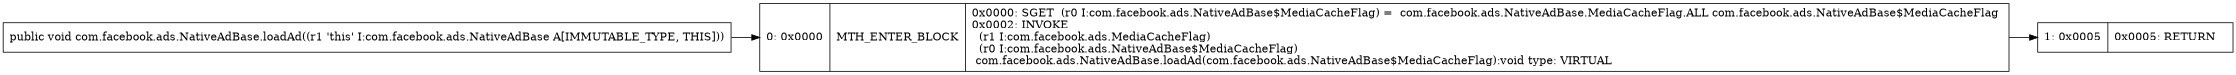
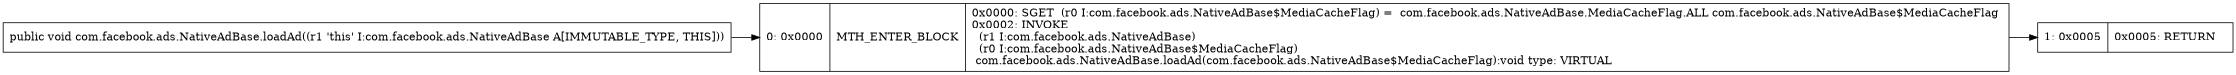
node "0: 0x0000": text "(r1 I:com.facebook.ads.MediaCacheFlag)" -> "(r1 I:com.facebook.ads.NativeAdBase)"
